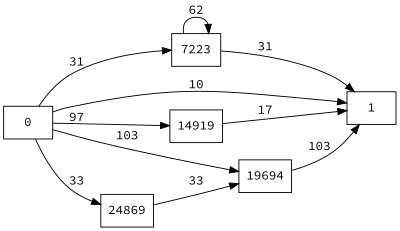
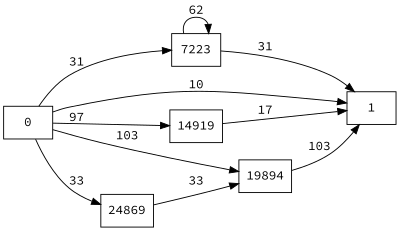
node "19694": label "19694" -> "19894"
